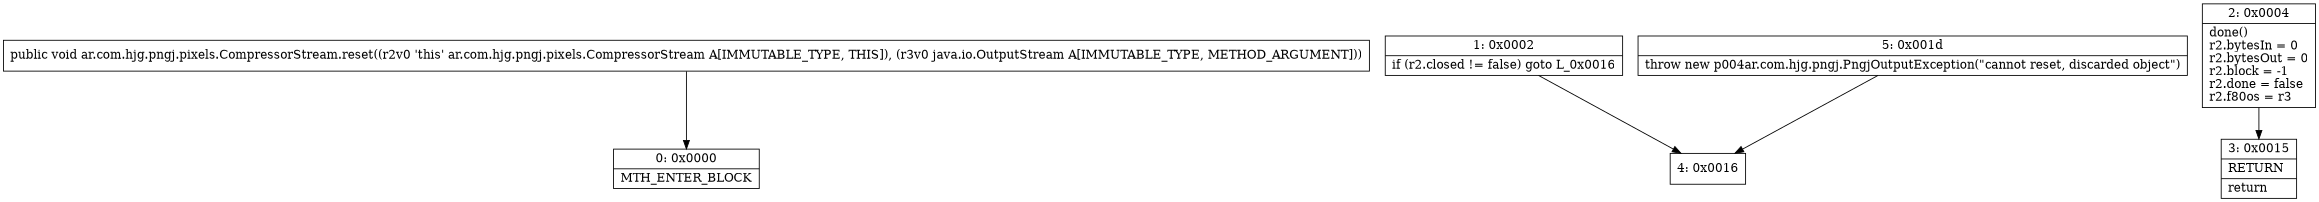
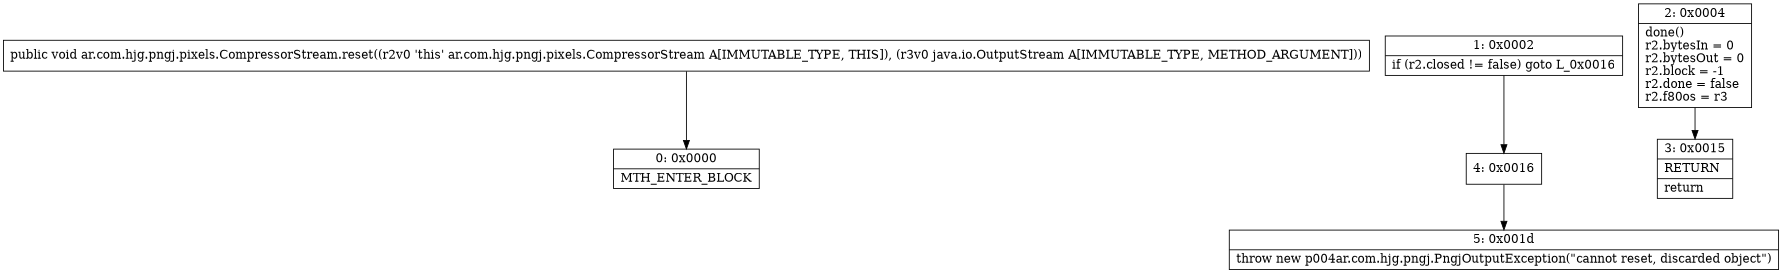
edge "5: 0x001d" -> "4: 0x0016": reversed
